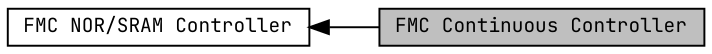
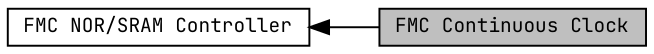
node "FMC Continuous Controller": label "FMC Continuous Controller" -> "FMC Continuous Clock"
